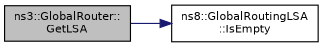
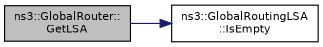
node "ns8::GlobalRoutingLSA ::IsEmpty": label "ns8::GlobalRoutingLSA ::IsEmpty" -> "ns3::GlobalRoutingLSA ::IsEmpty"
